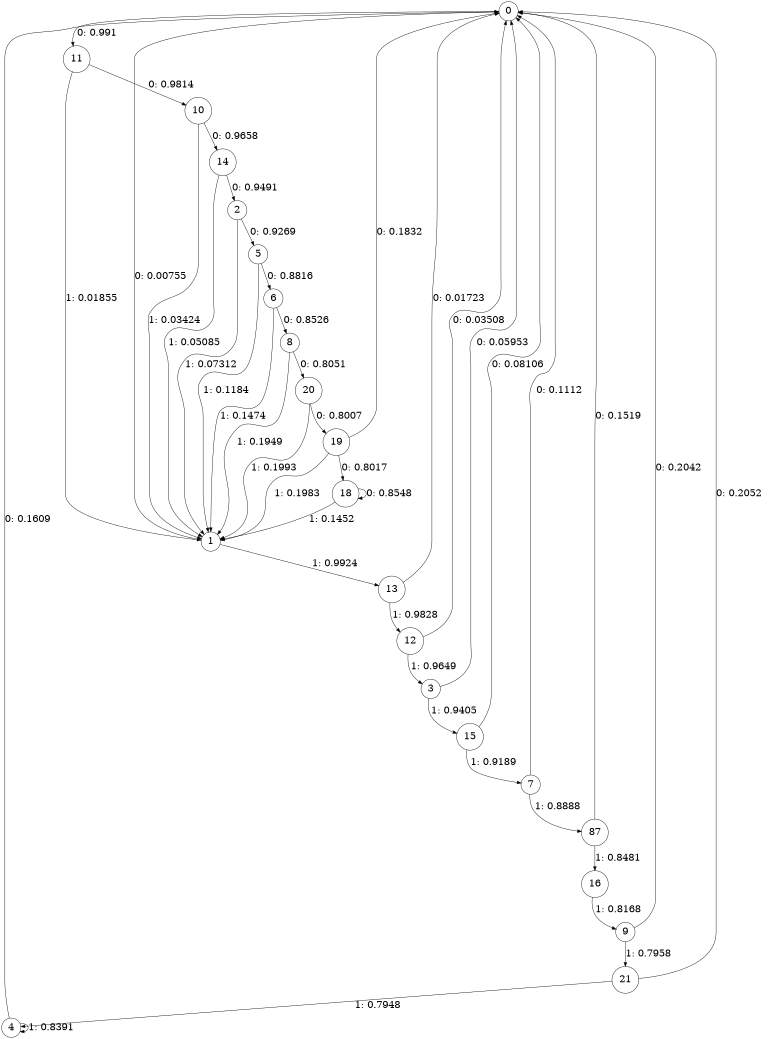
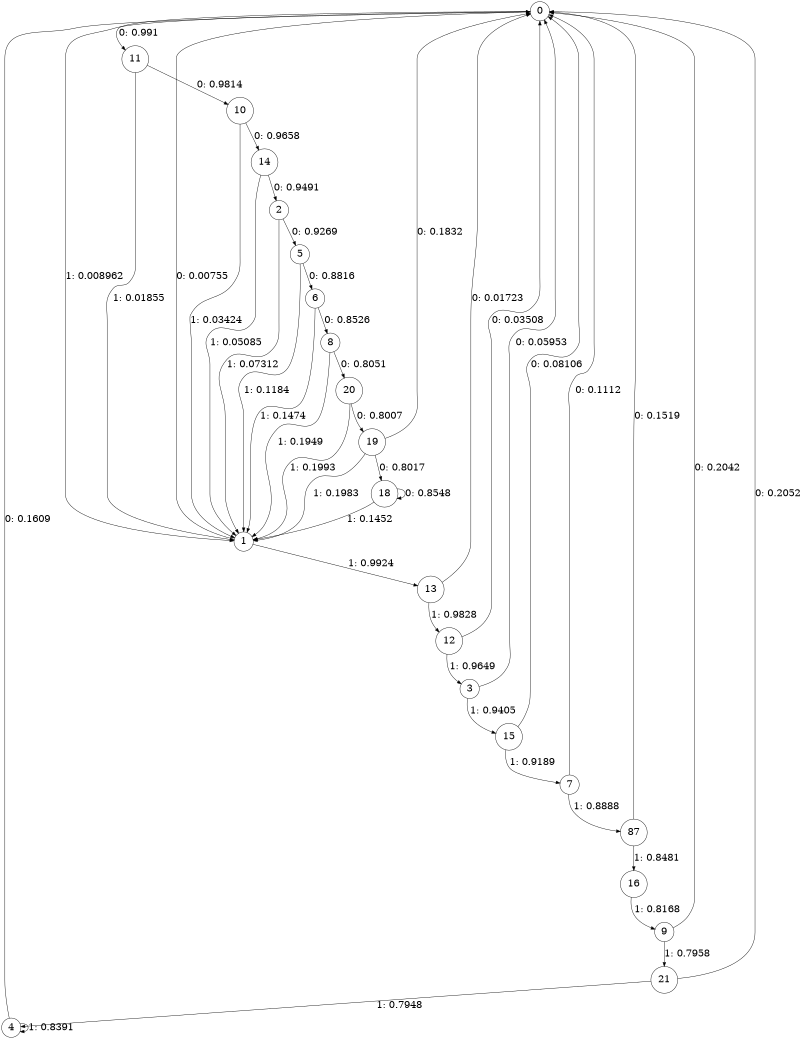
edge "0" -> "1": added, label "1: 0.008962"
